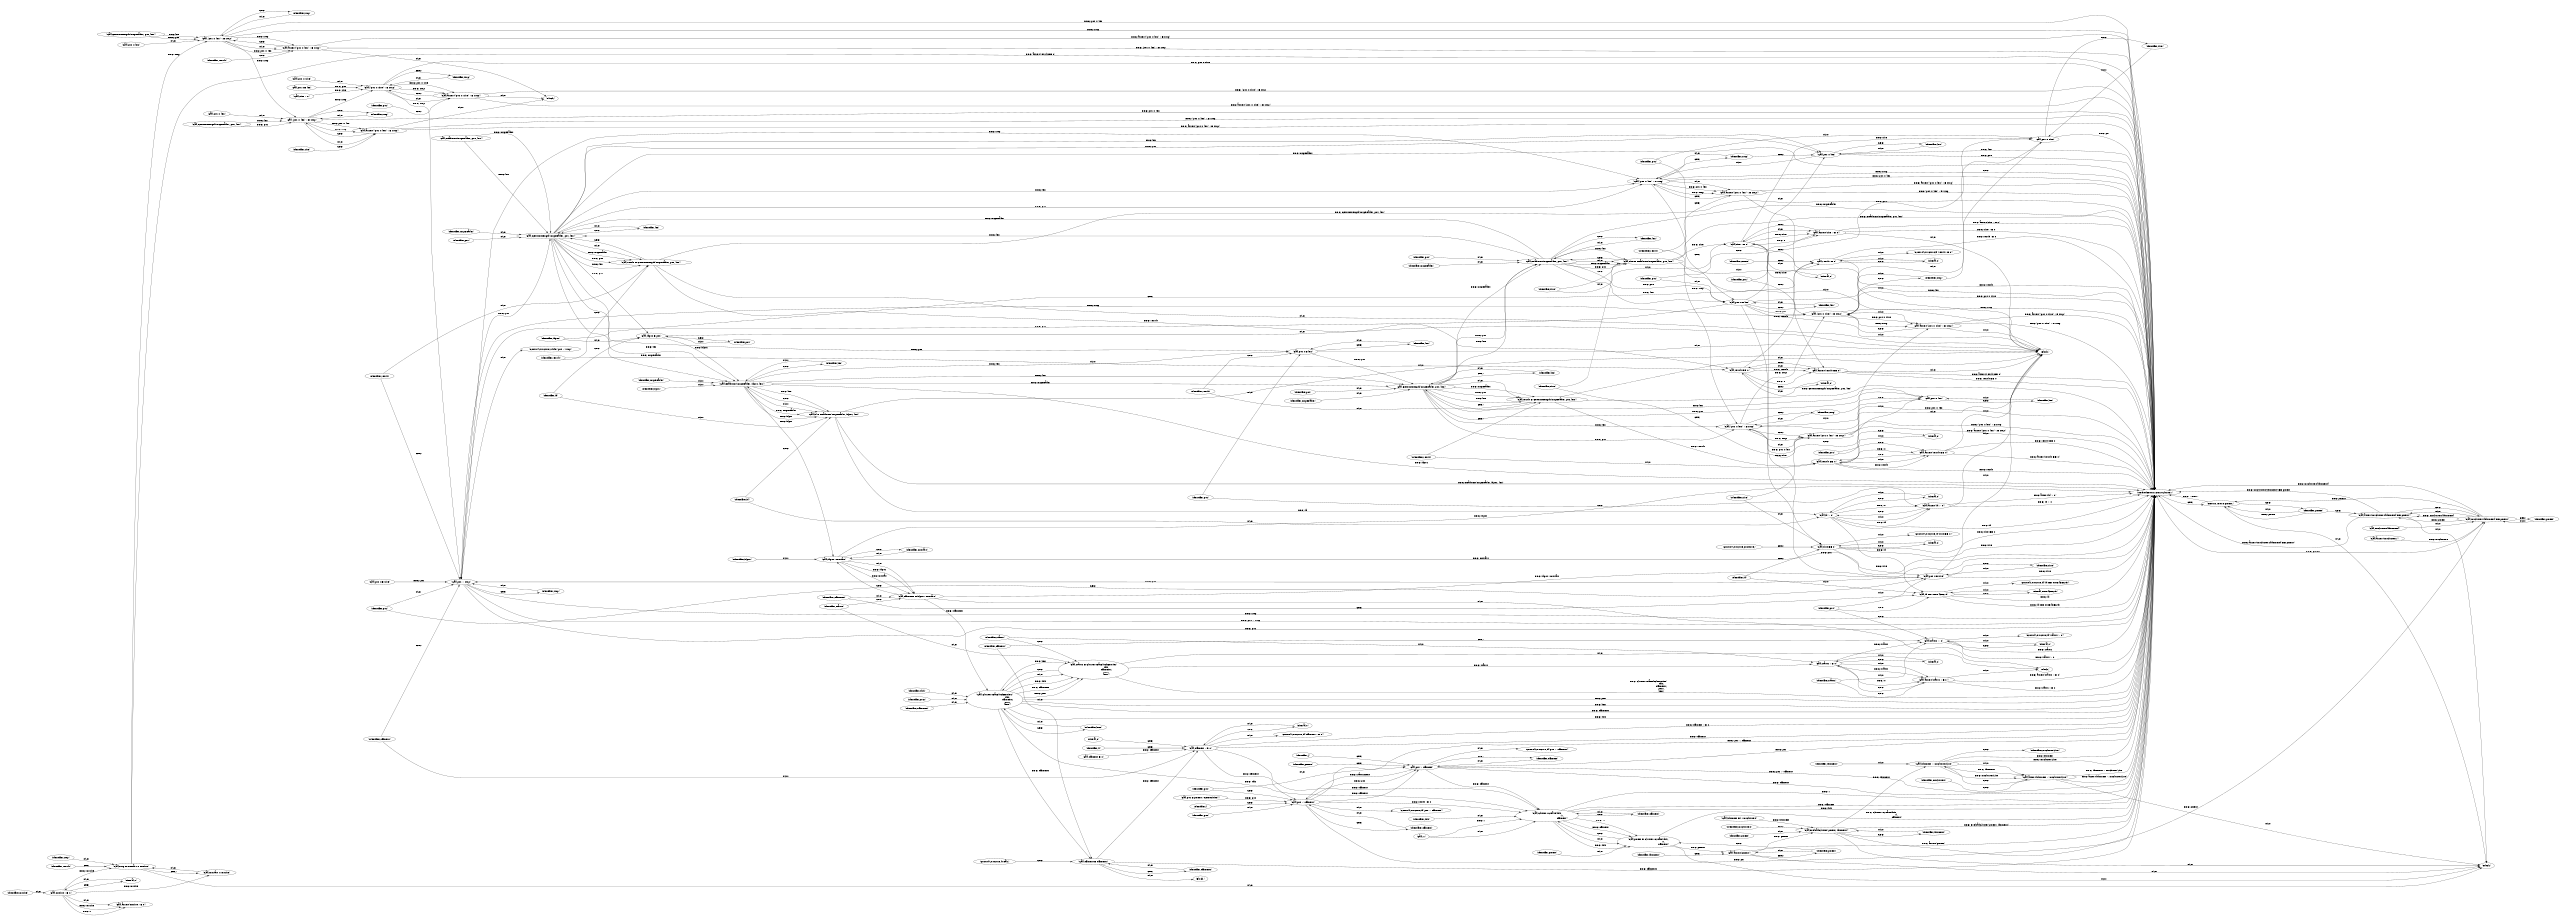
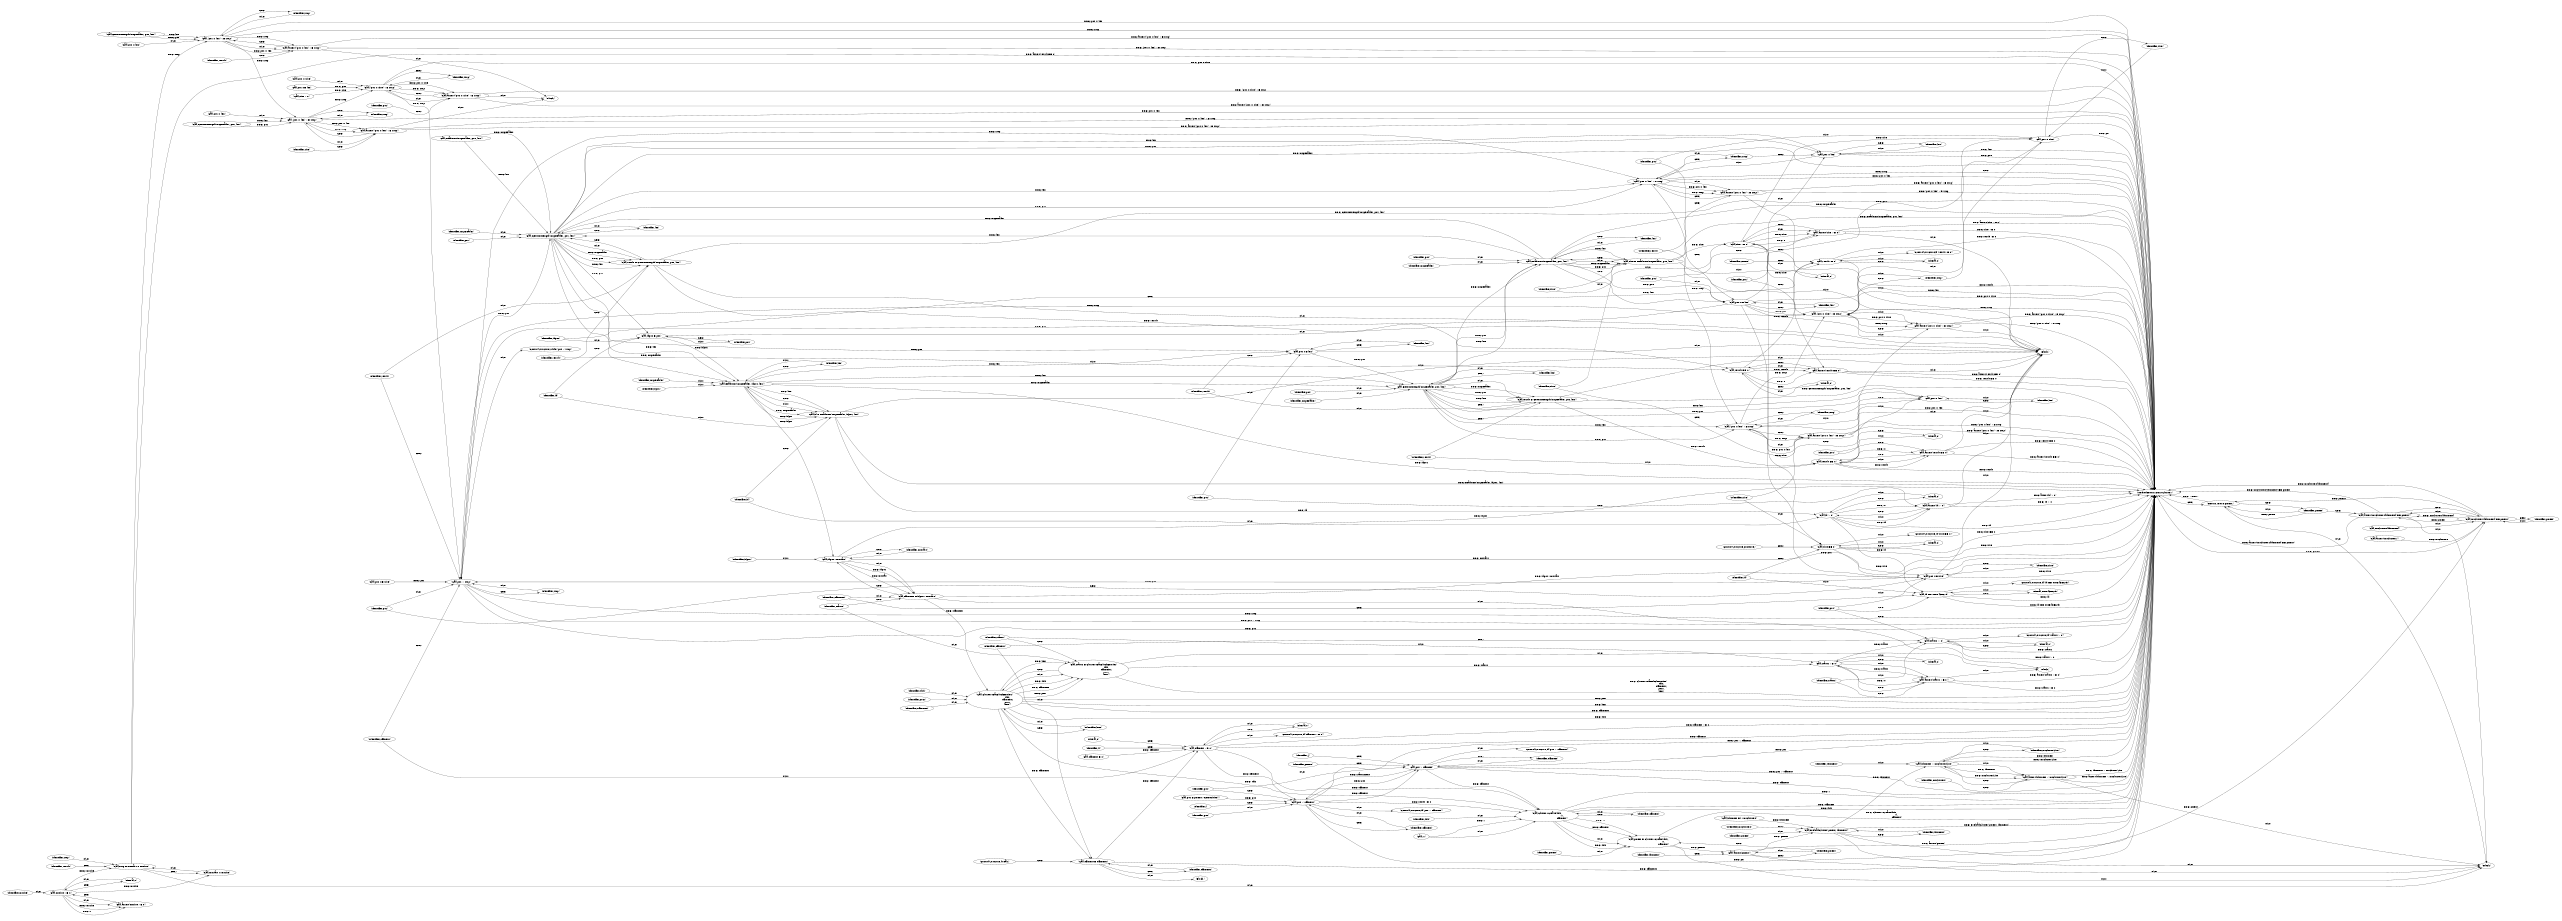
edge "(Identifier,m_clusterSize)" -> "(Call,idx_next < m_clusterSize)": added, label "AST:"
edge "(Call,pNext = Cluster::Create(this, -1, off_next))" -> "(Call,Cluster::Create(this, -1, off_next))": removed, label "CFG:"
edge "(Call,assert(m_size >= 0))" -> "(Call,m_size >= 0)": added, label "CFG:"
